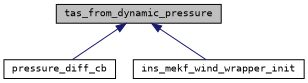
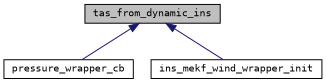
node "tas_from_dynamic_pressure": label "tas_from_dynamic_pressure" -> "tas_from_dynamic_ins"
node "pressure_diff_cb": label "pressure_diff_cb" -> "pressure_wrapper_cb"
